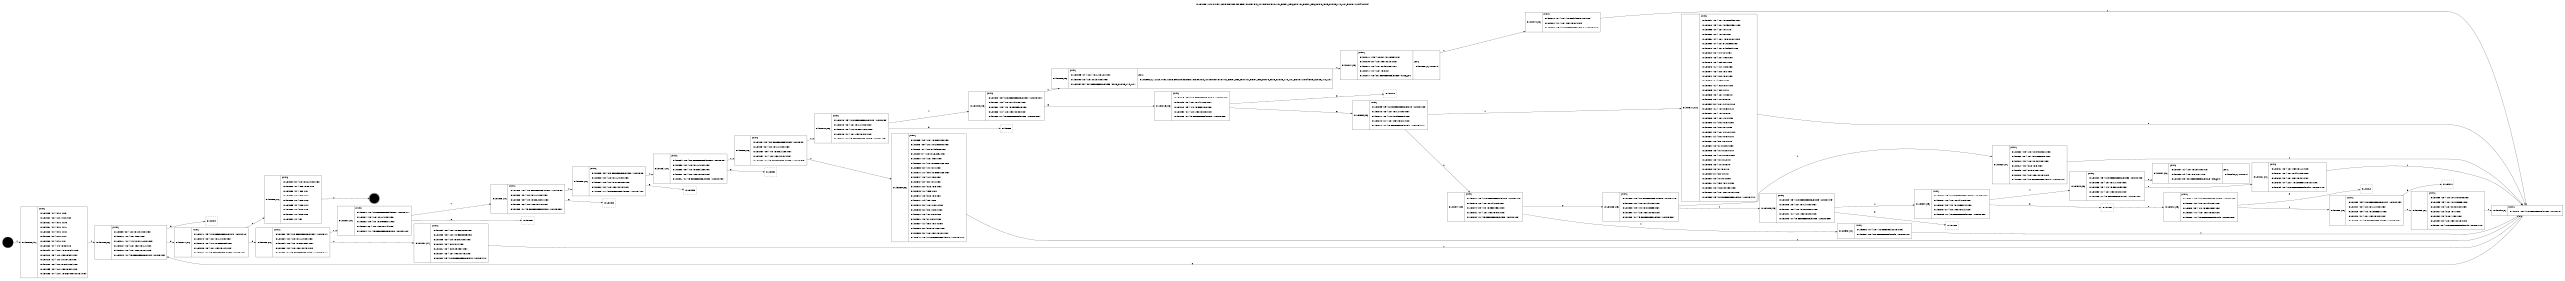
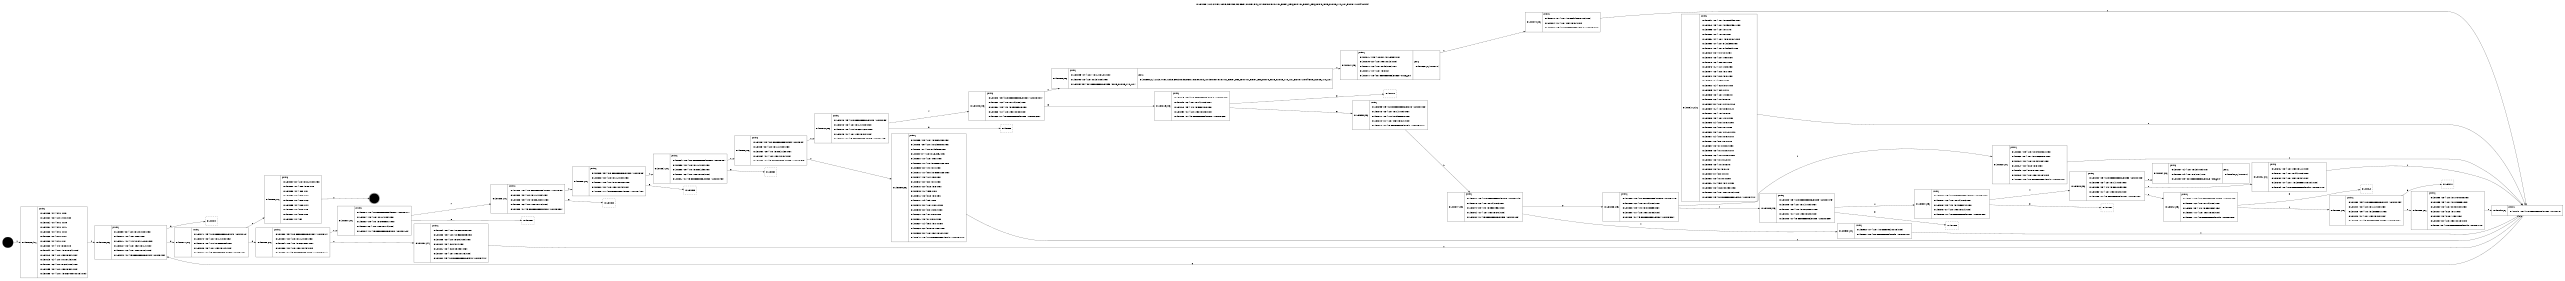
edge "0x40195e [25]" -> "0x401e46 [141]": removed, label "1"
edge "0x401de2" -> "0x4019f4 [25]": now "0x4019db [25]" -> "0x4019f4 [25]"
